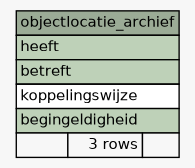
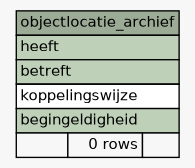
node "objectlocatie_archief": text "3 rows" -> "0 rows"
